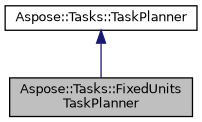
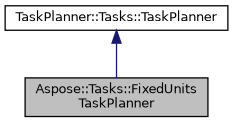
node "Aspose::Tasks::TaskPlanner": label "Aspose::Tasks::TaskPlanner" -> "TaskPlanner::Tasks::TaskPlanner"
